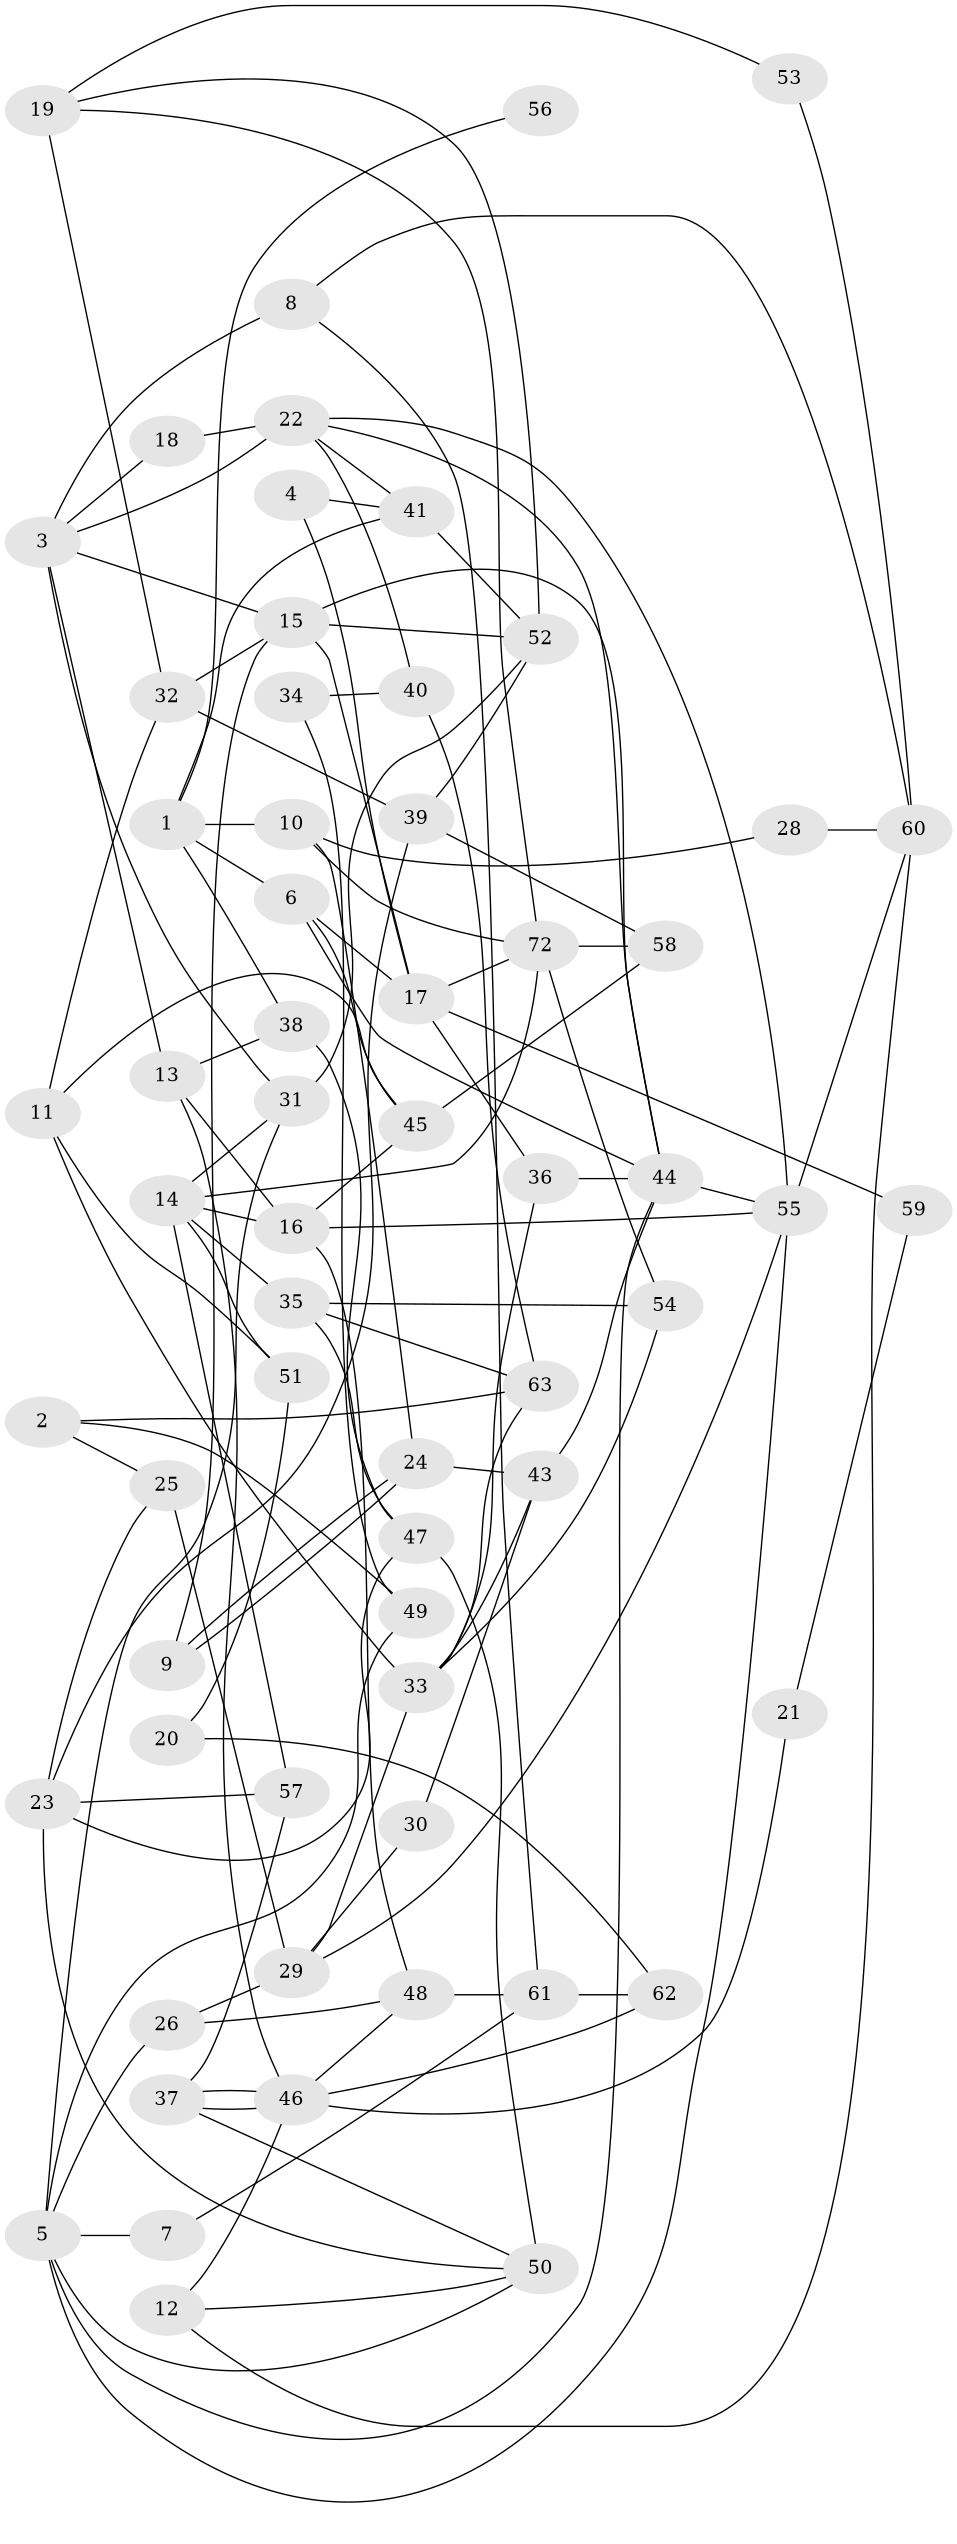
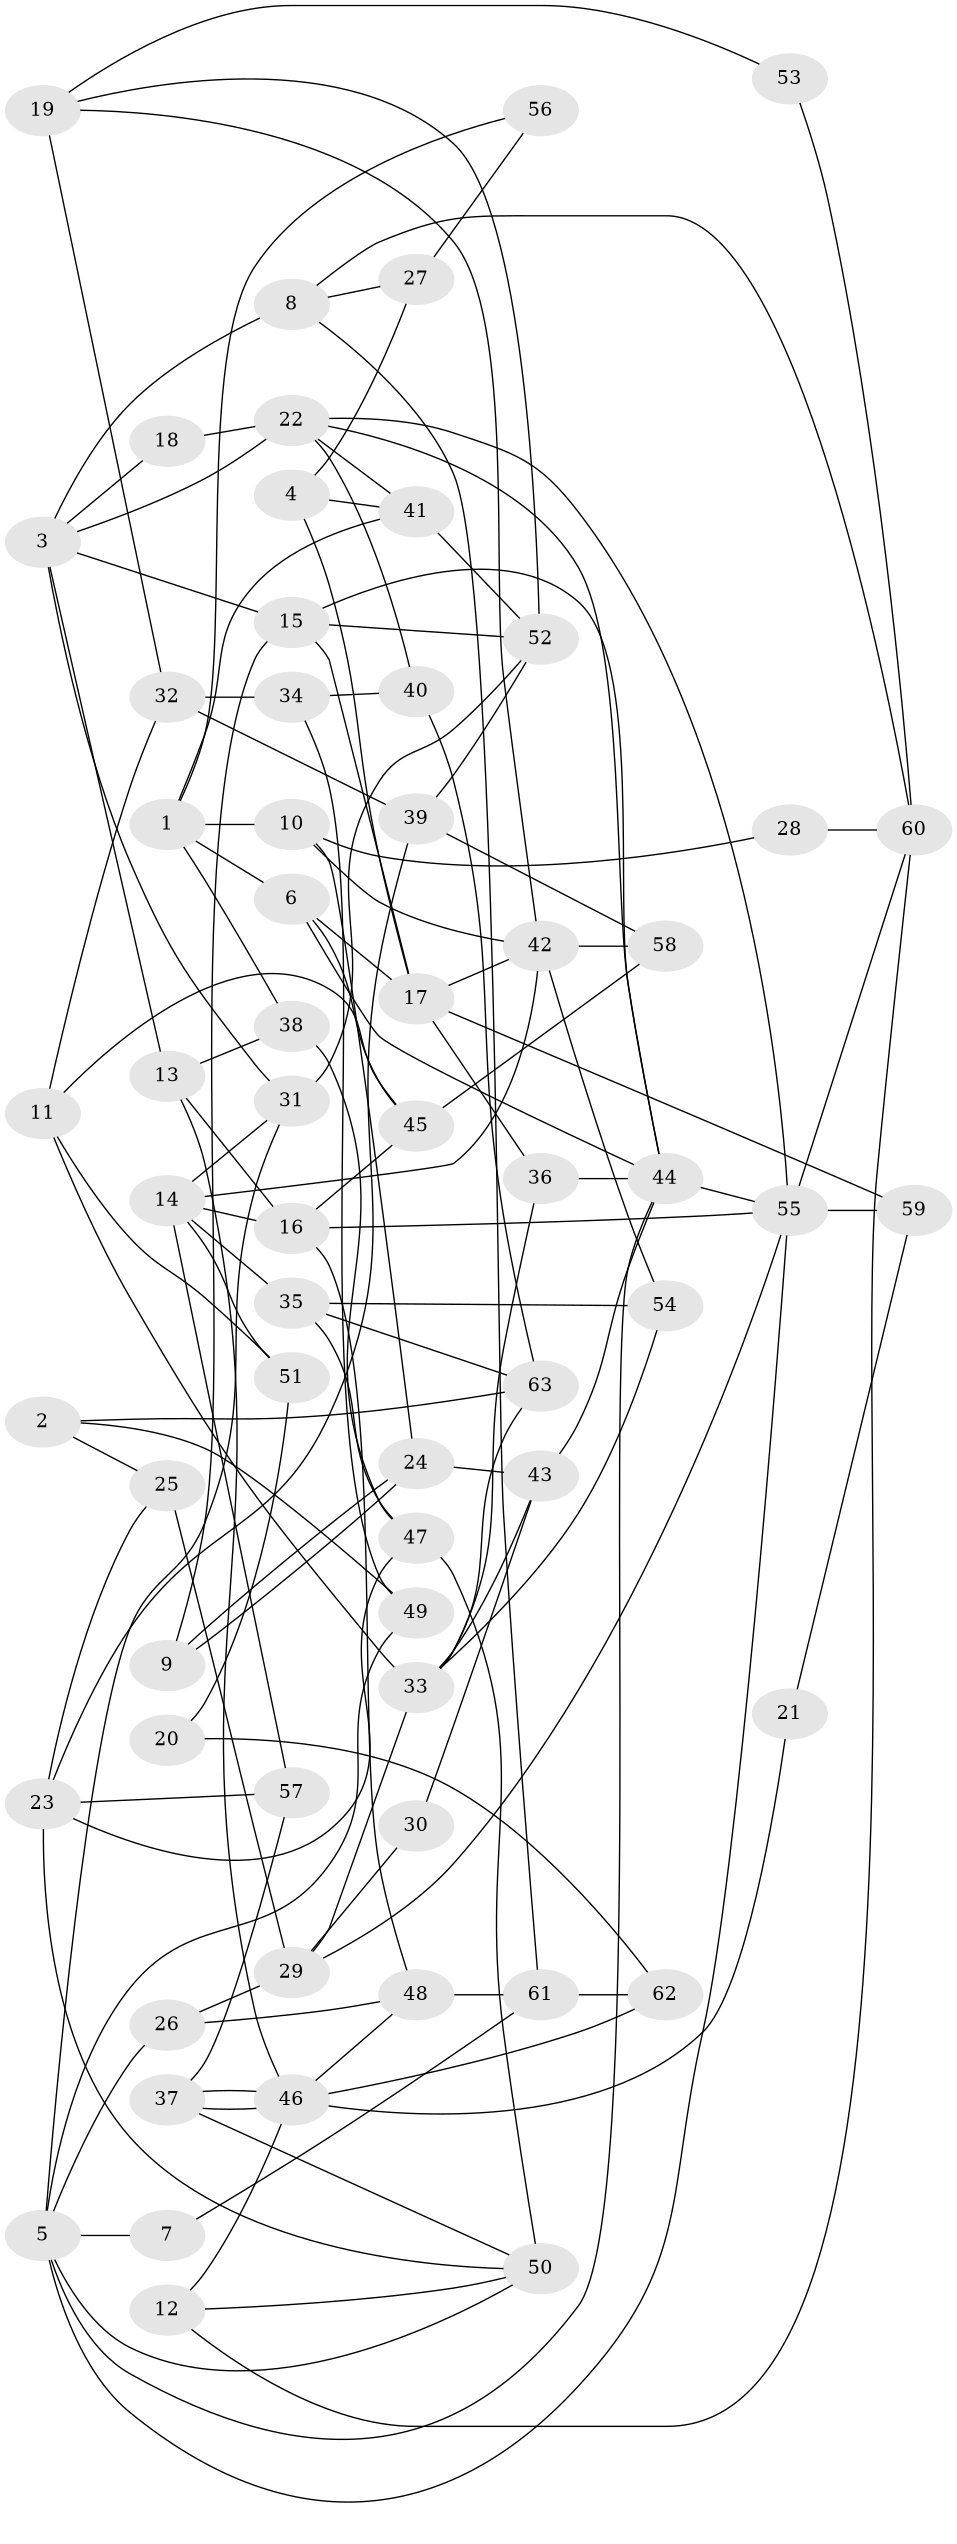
node "27": added
edge "15" -- "32": now "34" -- "32"
node "72": label "72" -> "42"
edge "55" -- "59": added
